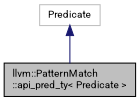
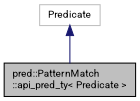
node "llvm::PatternMatch ::api_pred_ty< Predicate >": label "llvm::PatternMatch ::api_pred_ty< Predicate >" -> "pred::PatternMatch ::api_pred_ty< Predicate >"
